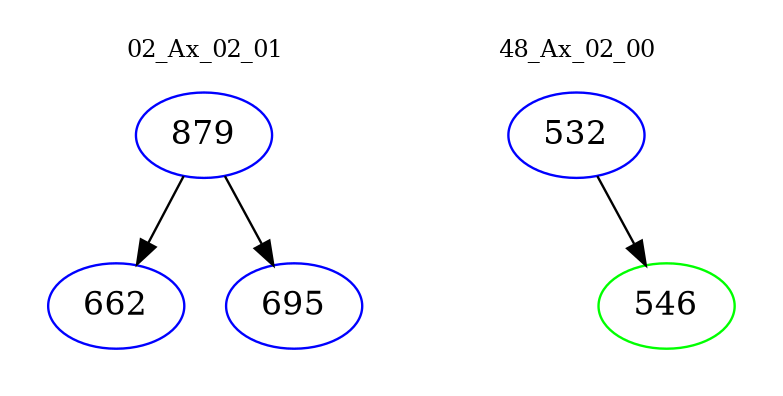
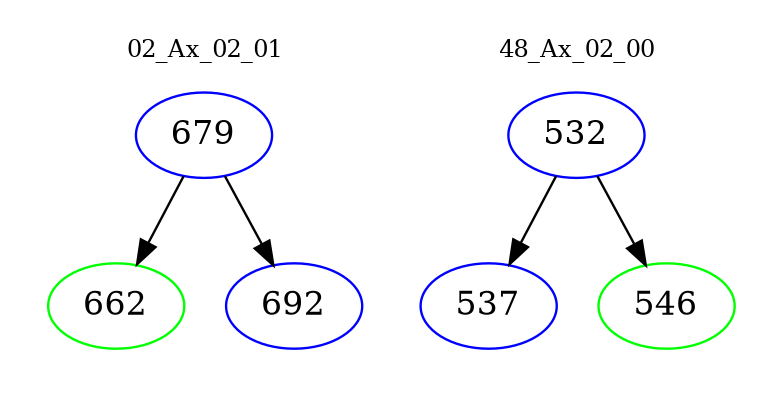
node "879": label "879" -> "679"
node "662": color blue -> green
node "695": label "695" -> "692"
node "537": added
